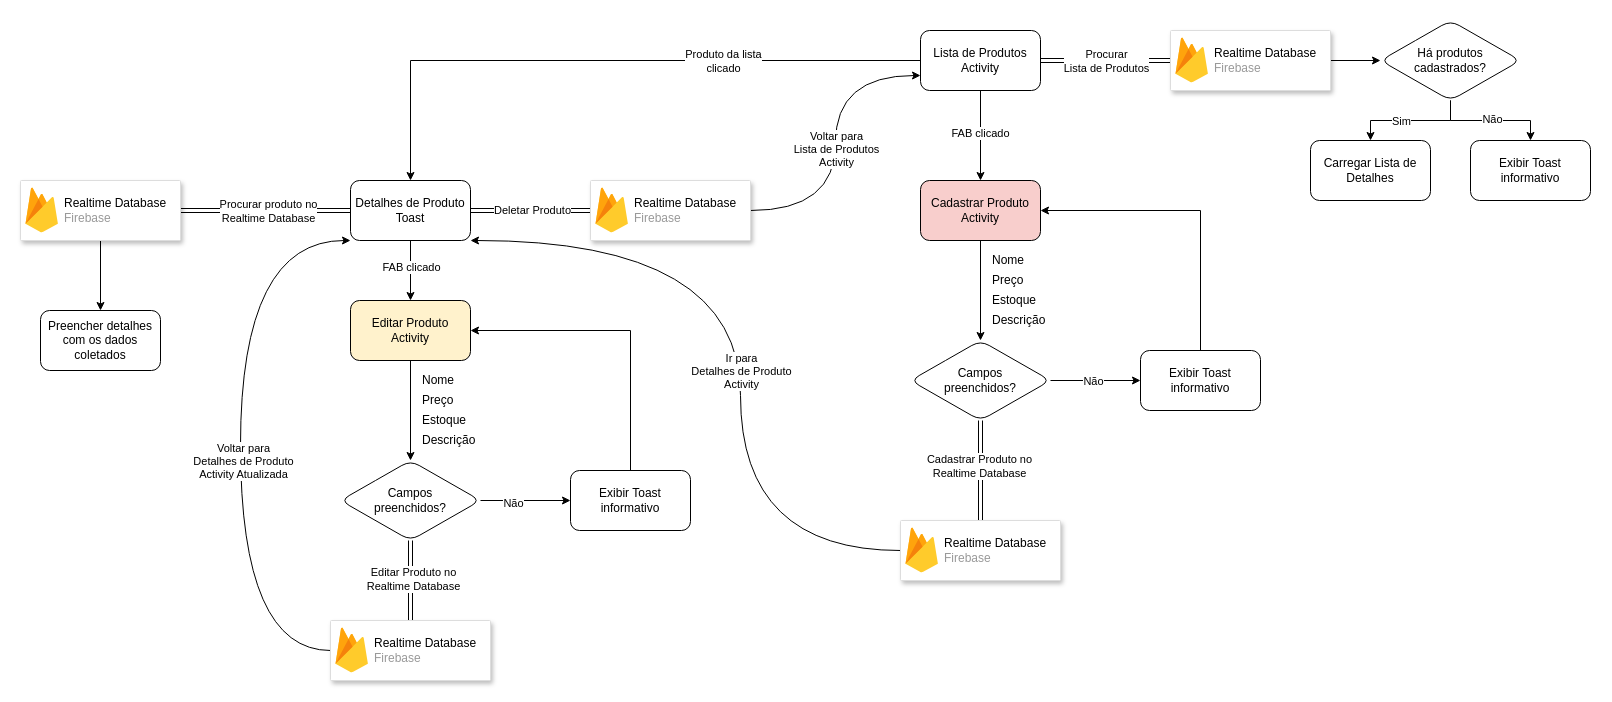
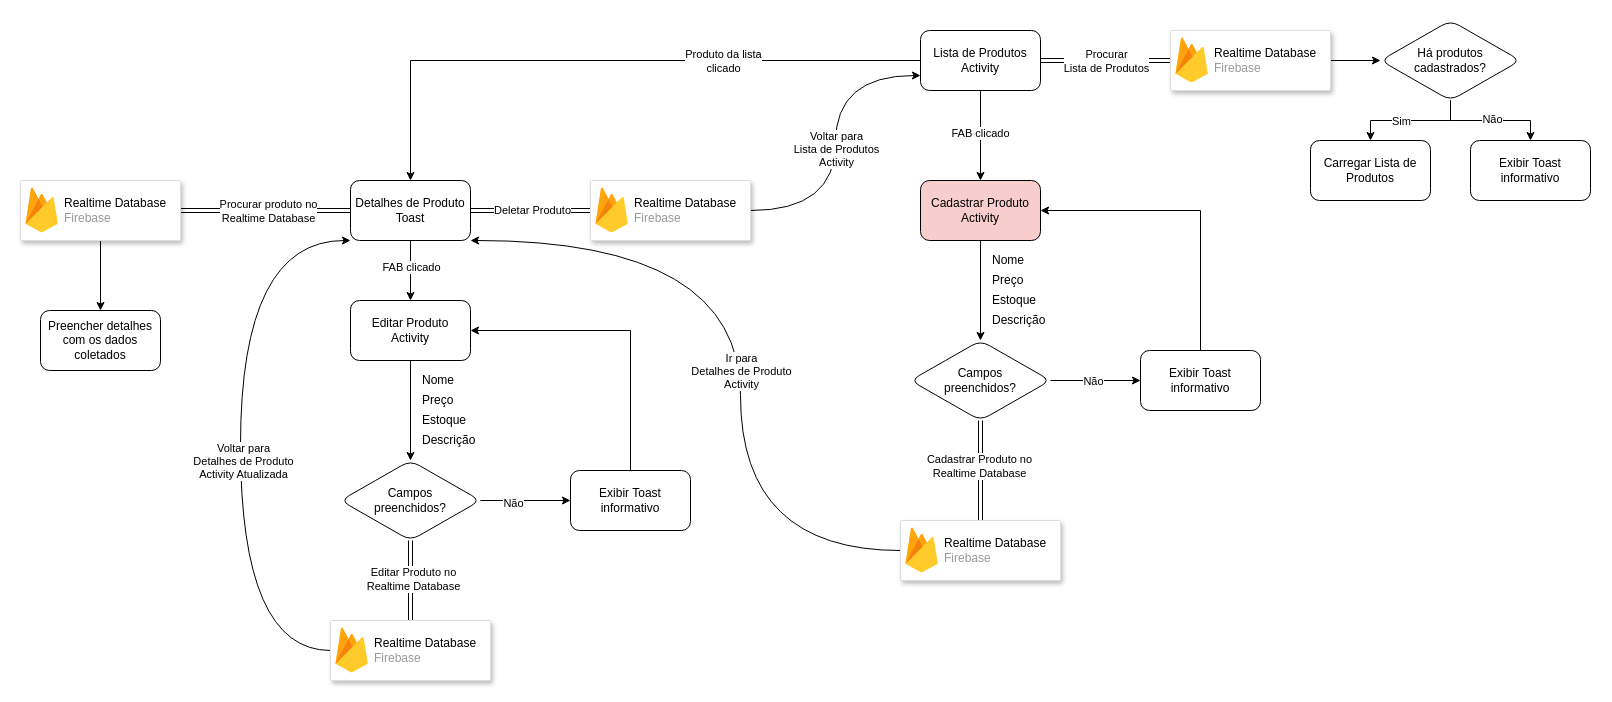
node "Carregar Lista de Detalhes": label "Carregar Lista de Detalhes" -> "Carregar Lista de Produtos"
node "Editar Produto Activity": fillcolor #fff2cc -> #ffffff
